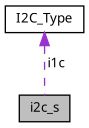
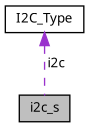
edge "i2c_s" -> "I2C_Type": label " i1c" -> " i2c"
